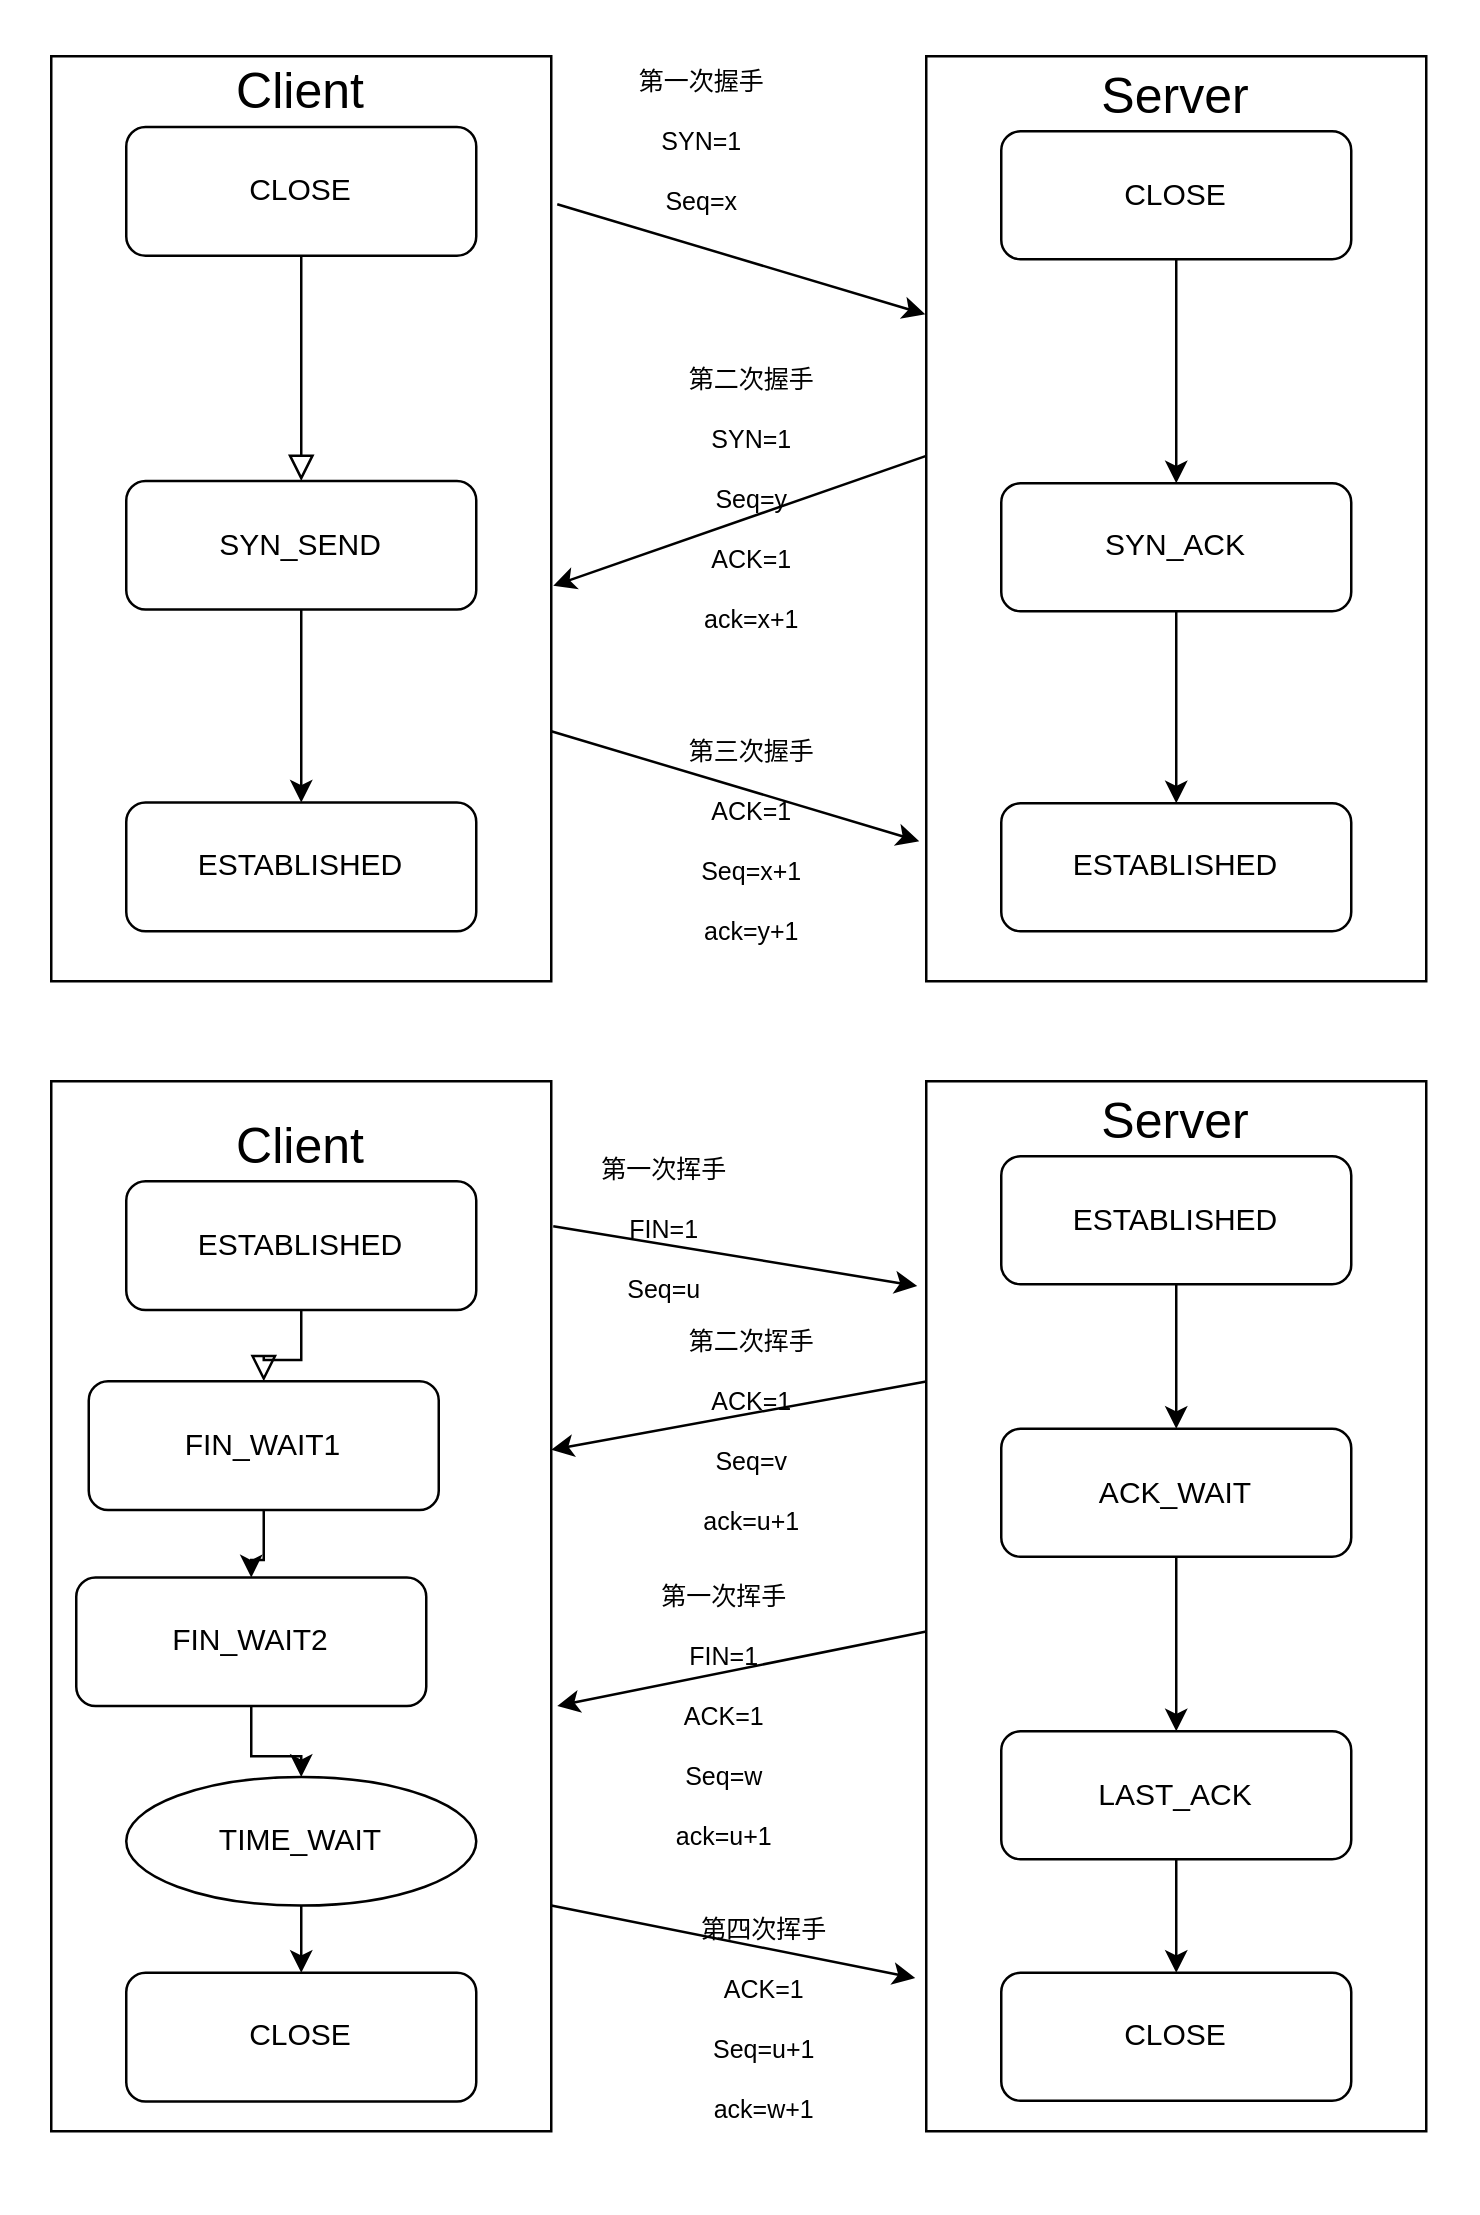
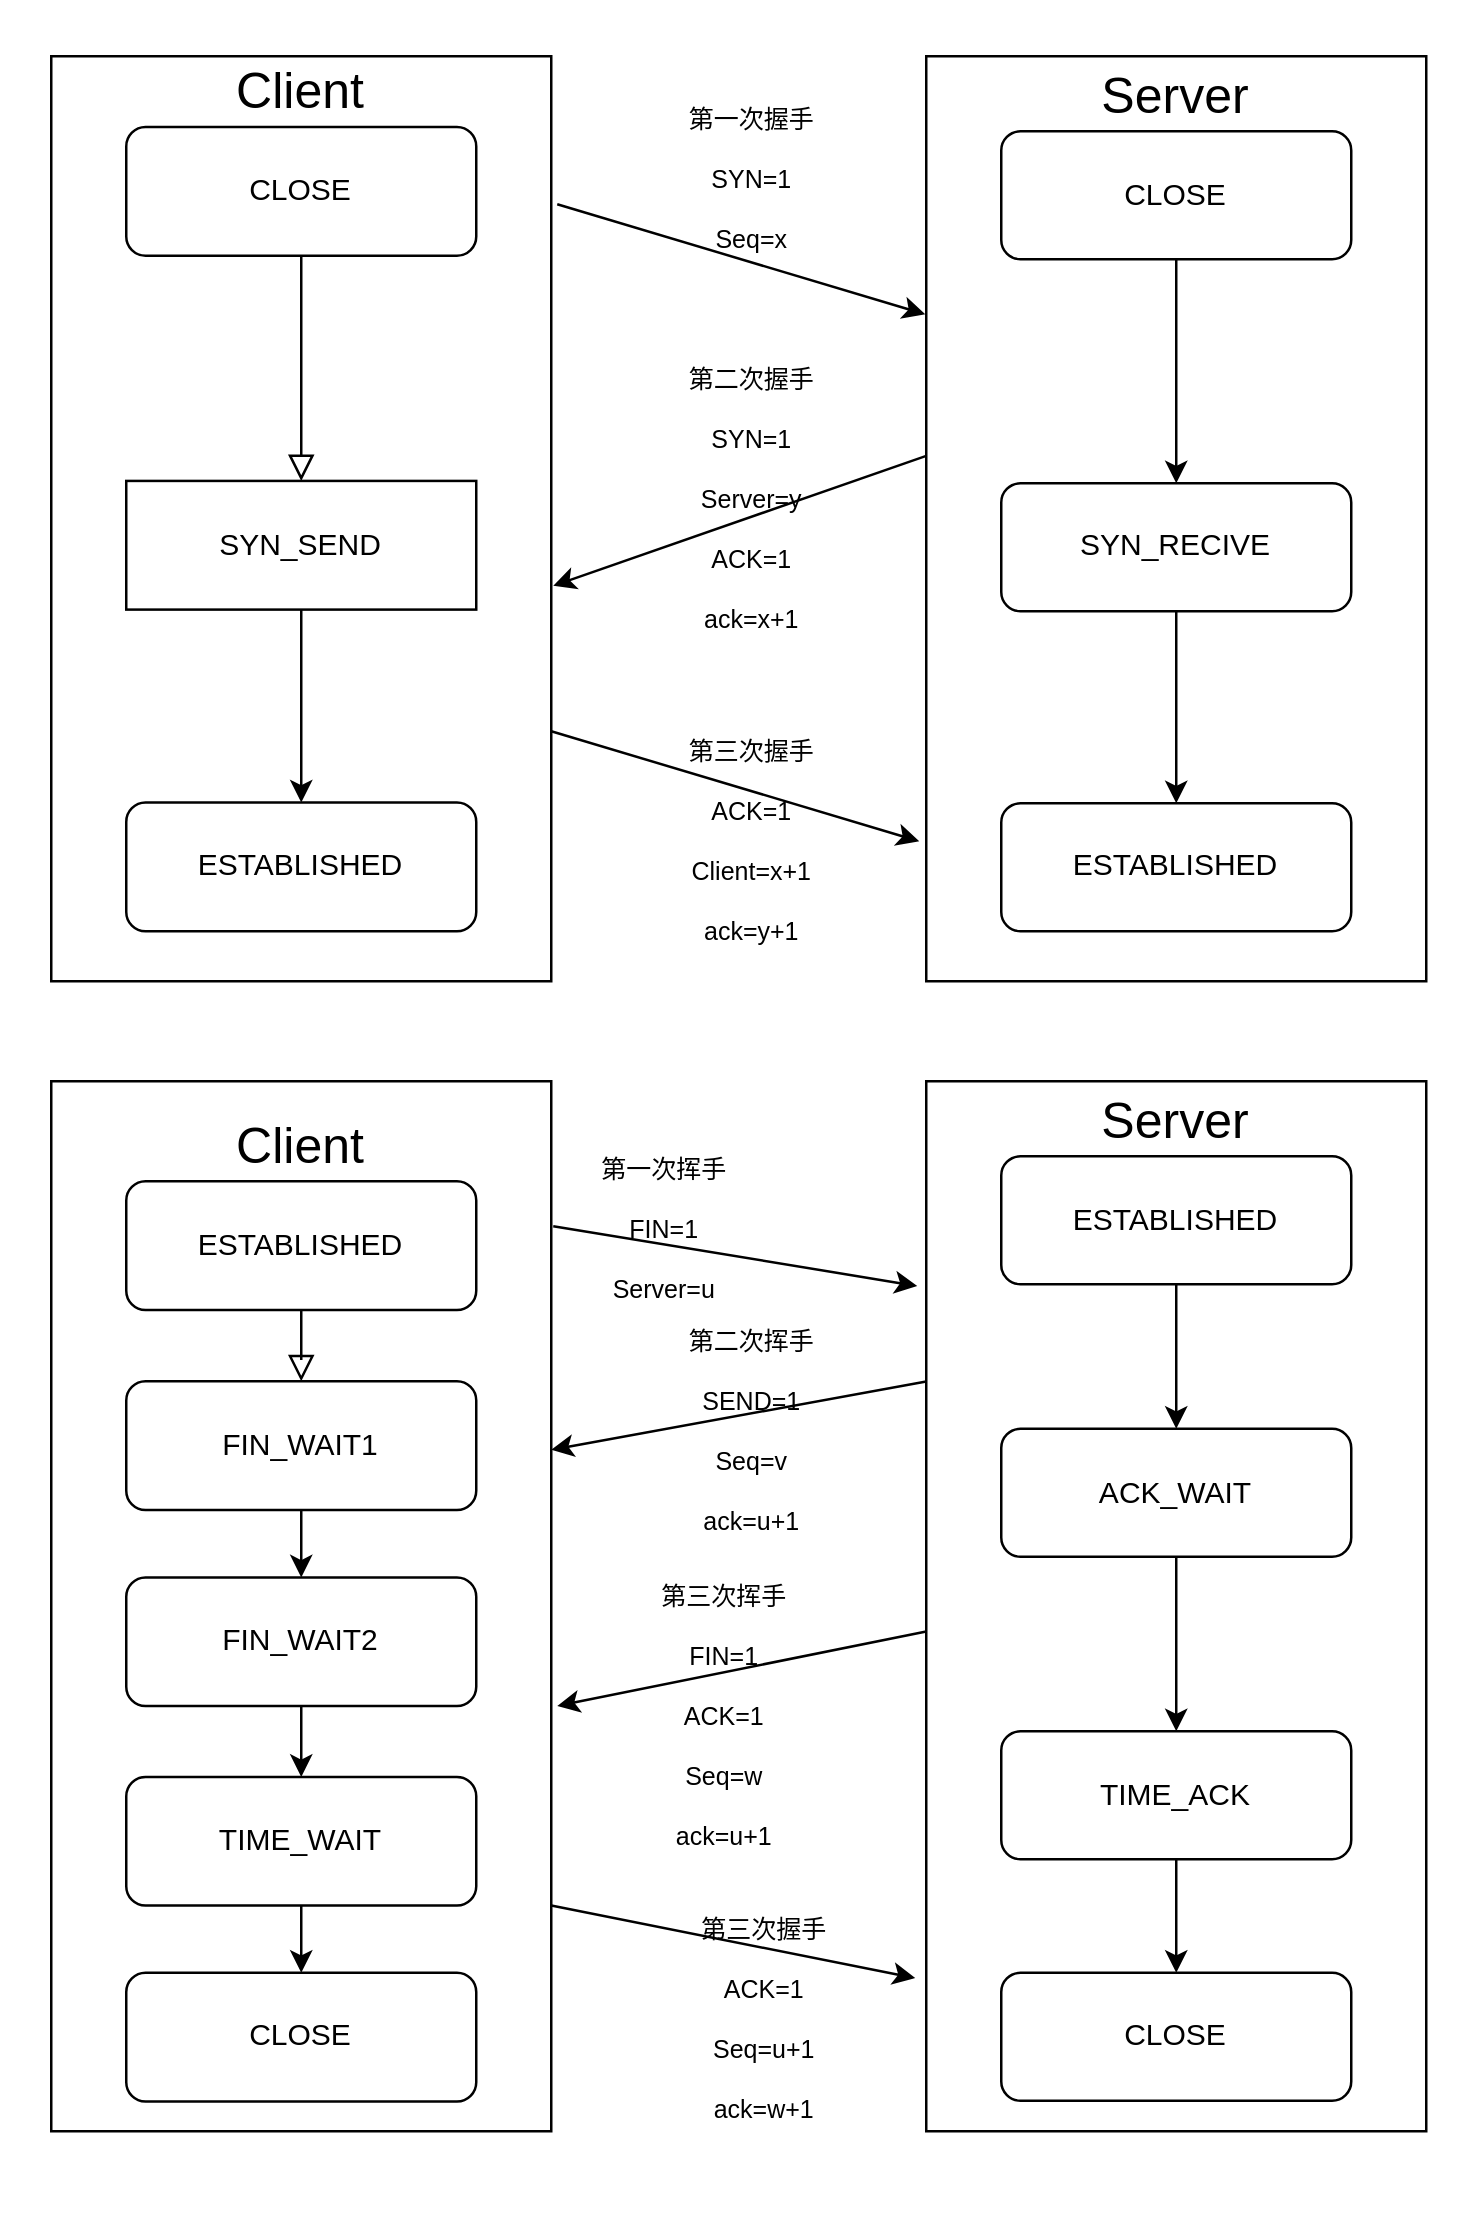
node "第一次握手 SYN=1 Seq=x": moved (701, 131) -> (751, 169)
node "第二次握手 SYN=1 Seq=y ACK=1 ack=x+1": label "第二次握手 SYN=1 Seq=y ACK=1 ack=x+1" -> "第二次握手 SYN=1 Server=y ACK=1 ack=x+1"
node "SYN_SEND": shape rounded rectangle -> rectangle
node "SYN_ACK": label "SYN_ACK" -> "SYN_RECIVE"
node "第三次握手 ACK=1 Seq=x+1 ack=y+1": label "第三次握手 ACK=1 Seq=x+1 ack=y+1" -> "第三次握手 ACK=1 Client=x+1 ack=y+1"
node "第一次挥手 FIN=1 Seq=u": label "第一次挥手 FIN=1 Seq=u" -> "第一次挥手 FIN=1 Server=u"
node "第二次挥手 ACK=1 Seq=v ack=u+1": label "第二次挥手 ACK=1 Seq=v ack=u+1" -> "第二次挥手 SEND=1 Seq=v ack=u+1"
node "FIN_WAIT1": moved (264, 1446) -> (301, 1446)
node "FIN_WAIT2": moved (251, 1642) -> (301, 1642)
node "第一次挥手 FIN=1 ACK=1 Seq=w ack=u+1": label "第一次挥手 FIN=1 ACK=1 Seq=w ack=u+1" -> "第三次挥手 FIN=1 ACK=1 Seq=w ack=u+1"
node "LAST_ACK": label "LAST_ACK" -> "TIME_ACK"
node "TIME_WAIT": shape ellipse -> rounded rectangle
node "第四次挥手 ACK=1 Seq=u+1 ack=w+1": label "第四次挥手 ACK=1 Seq=u+1 ack=w+1" -> "第三次握手 ACK=1 Seq=u+1 ack=w+1"
